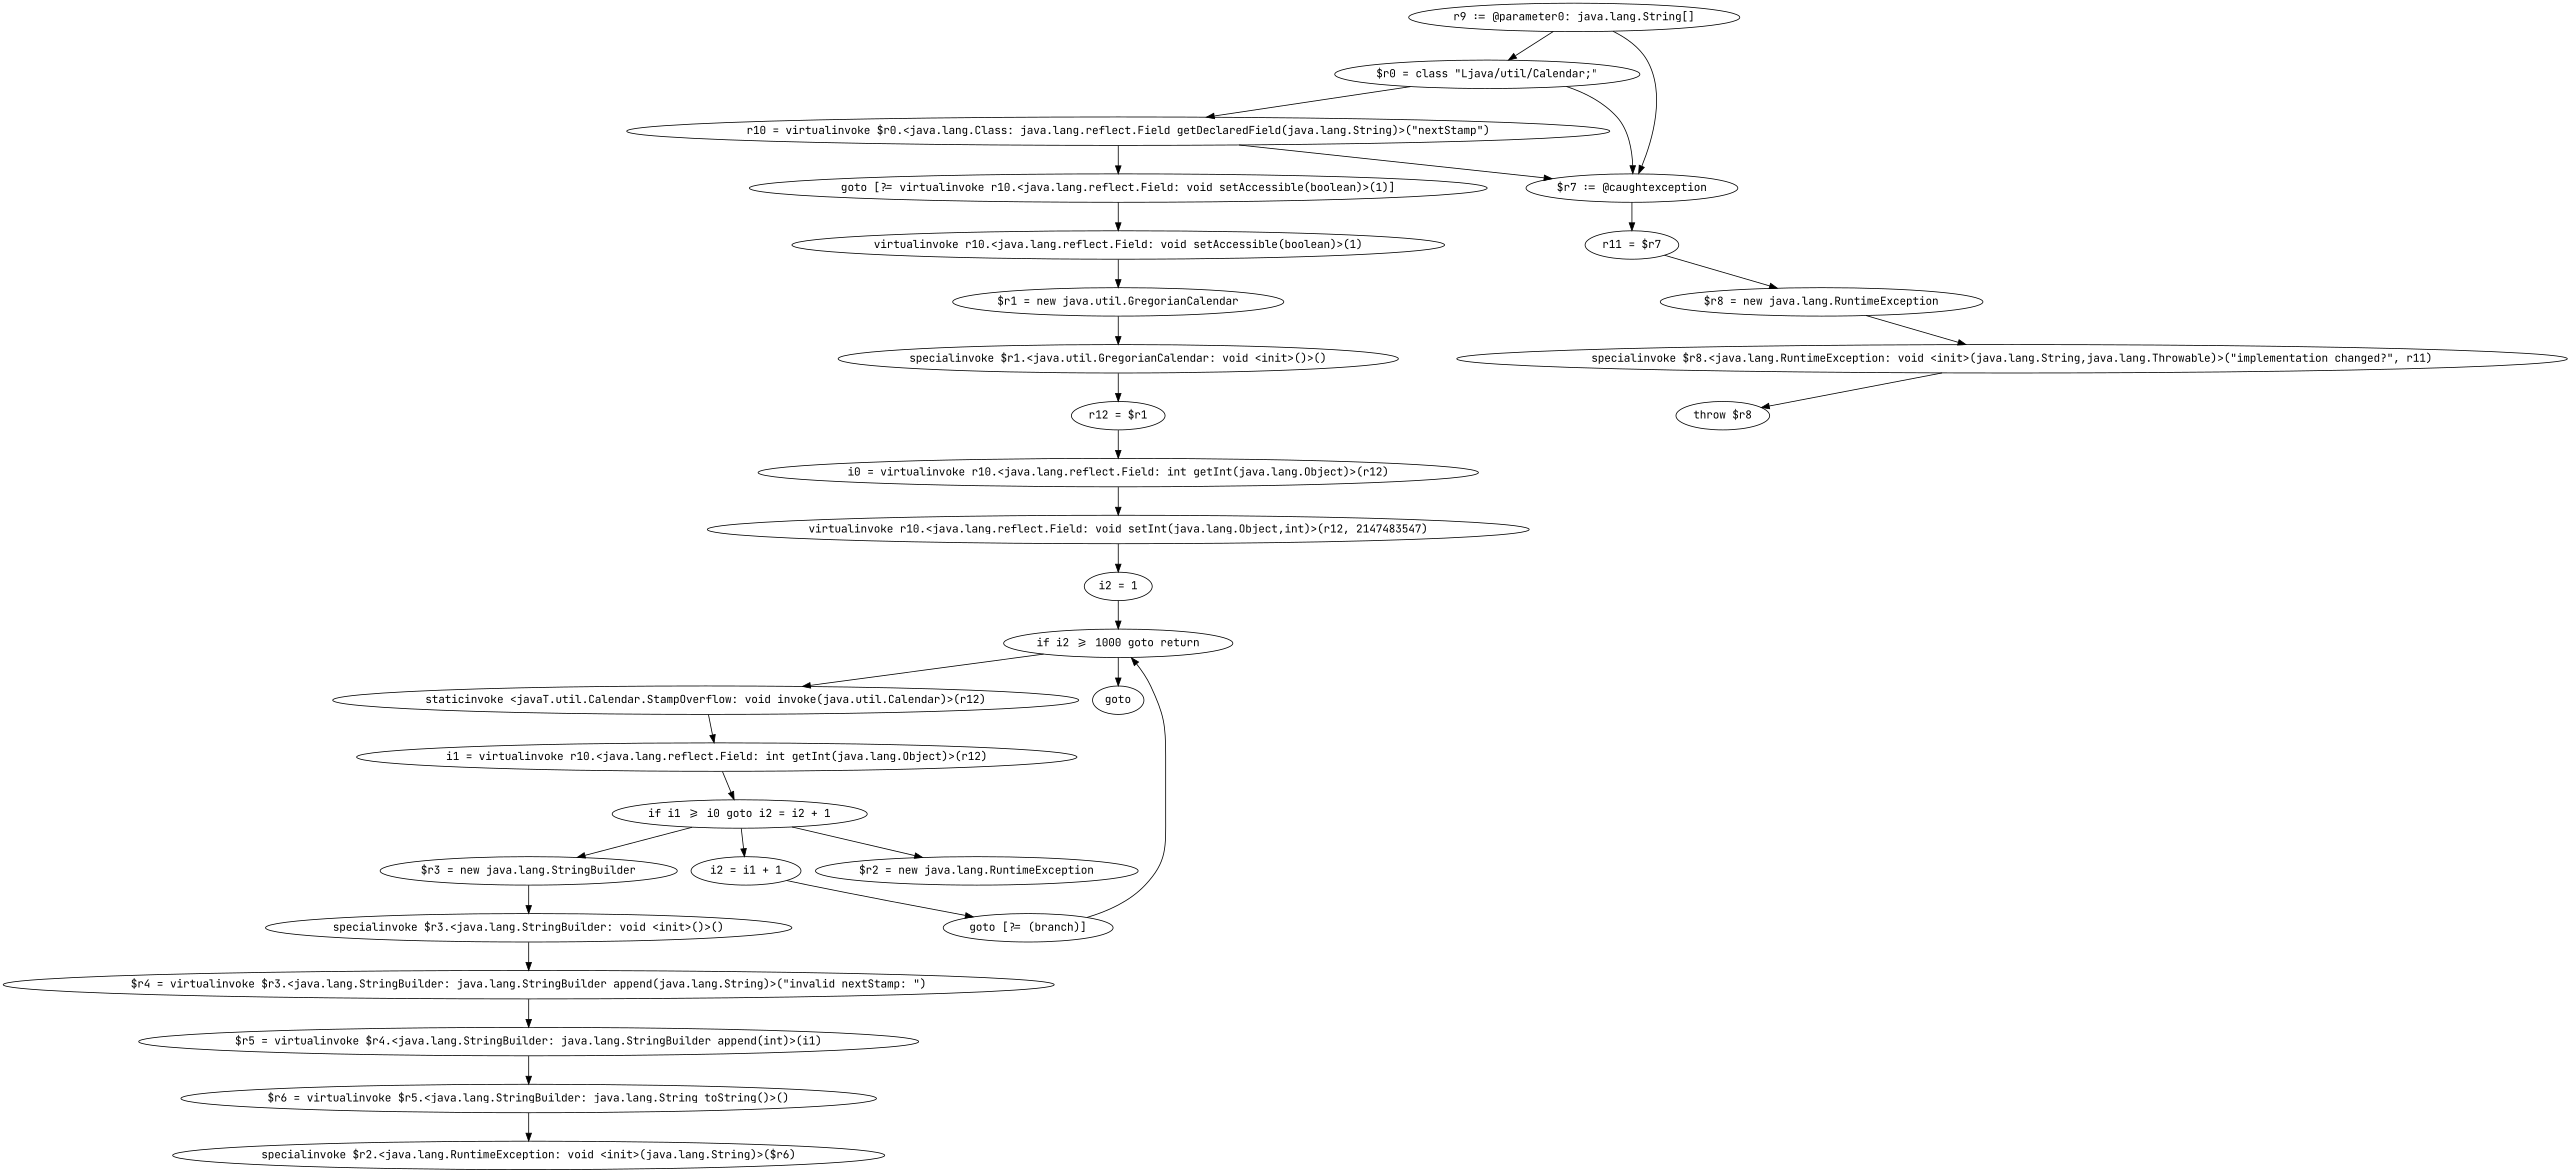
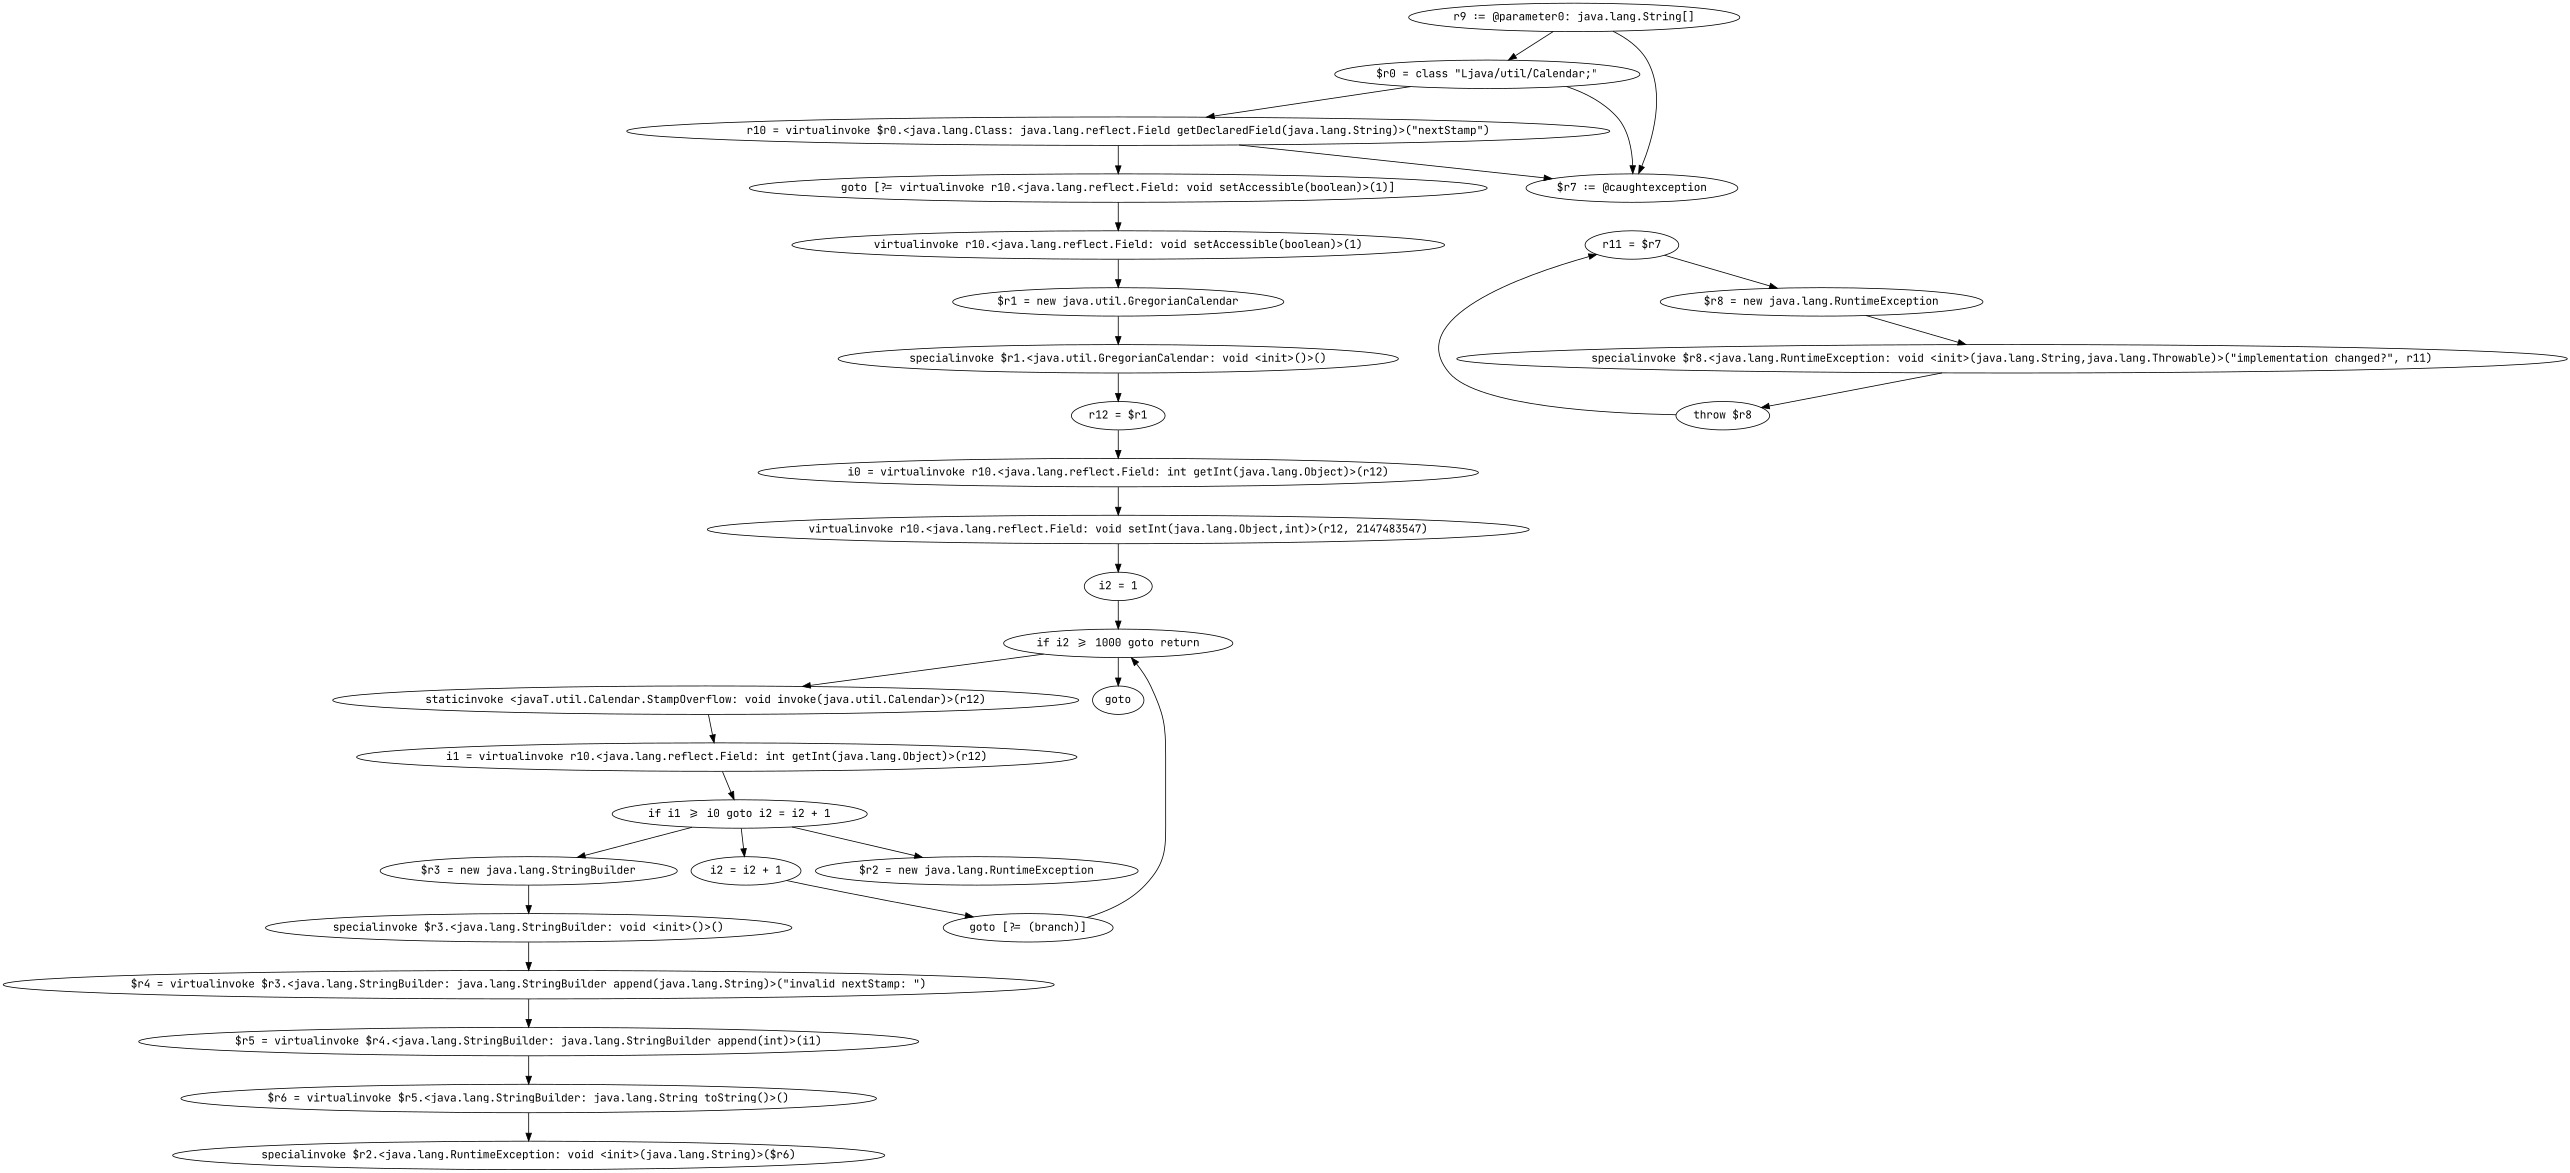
edge "$r7 := @caughtexception" -> "r11 = $r7": now "throw $r8" -> "r11 = $r7"
node "i2 = i1 + 1": label "i2 = i1 + 1" -> "i2 = i2 + 1"
